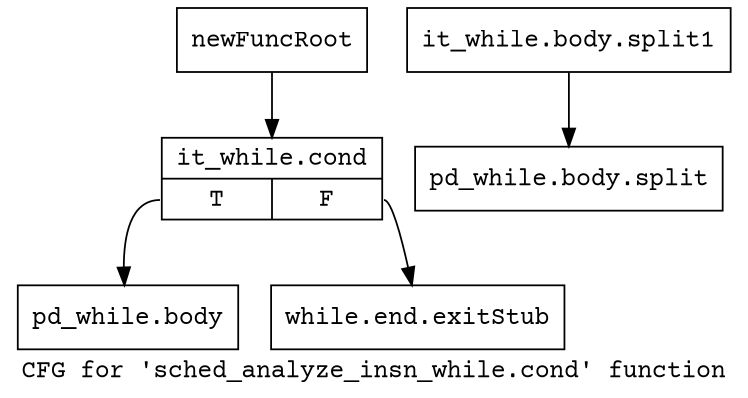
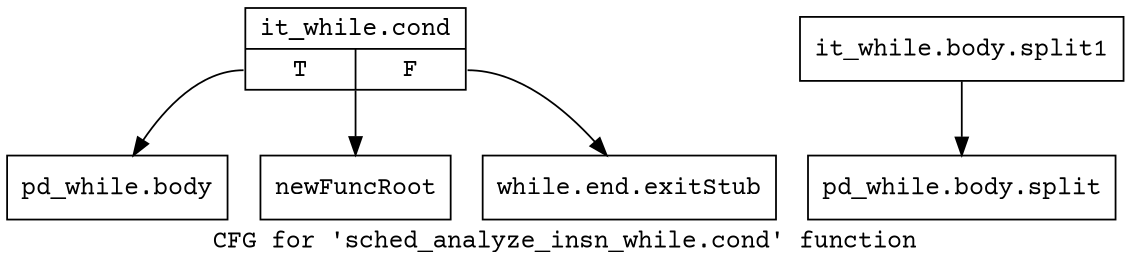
edge "newFuncRoot" -> "it_while.cond": reversed
